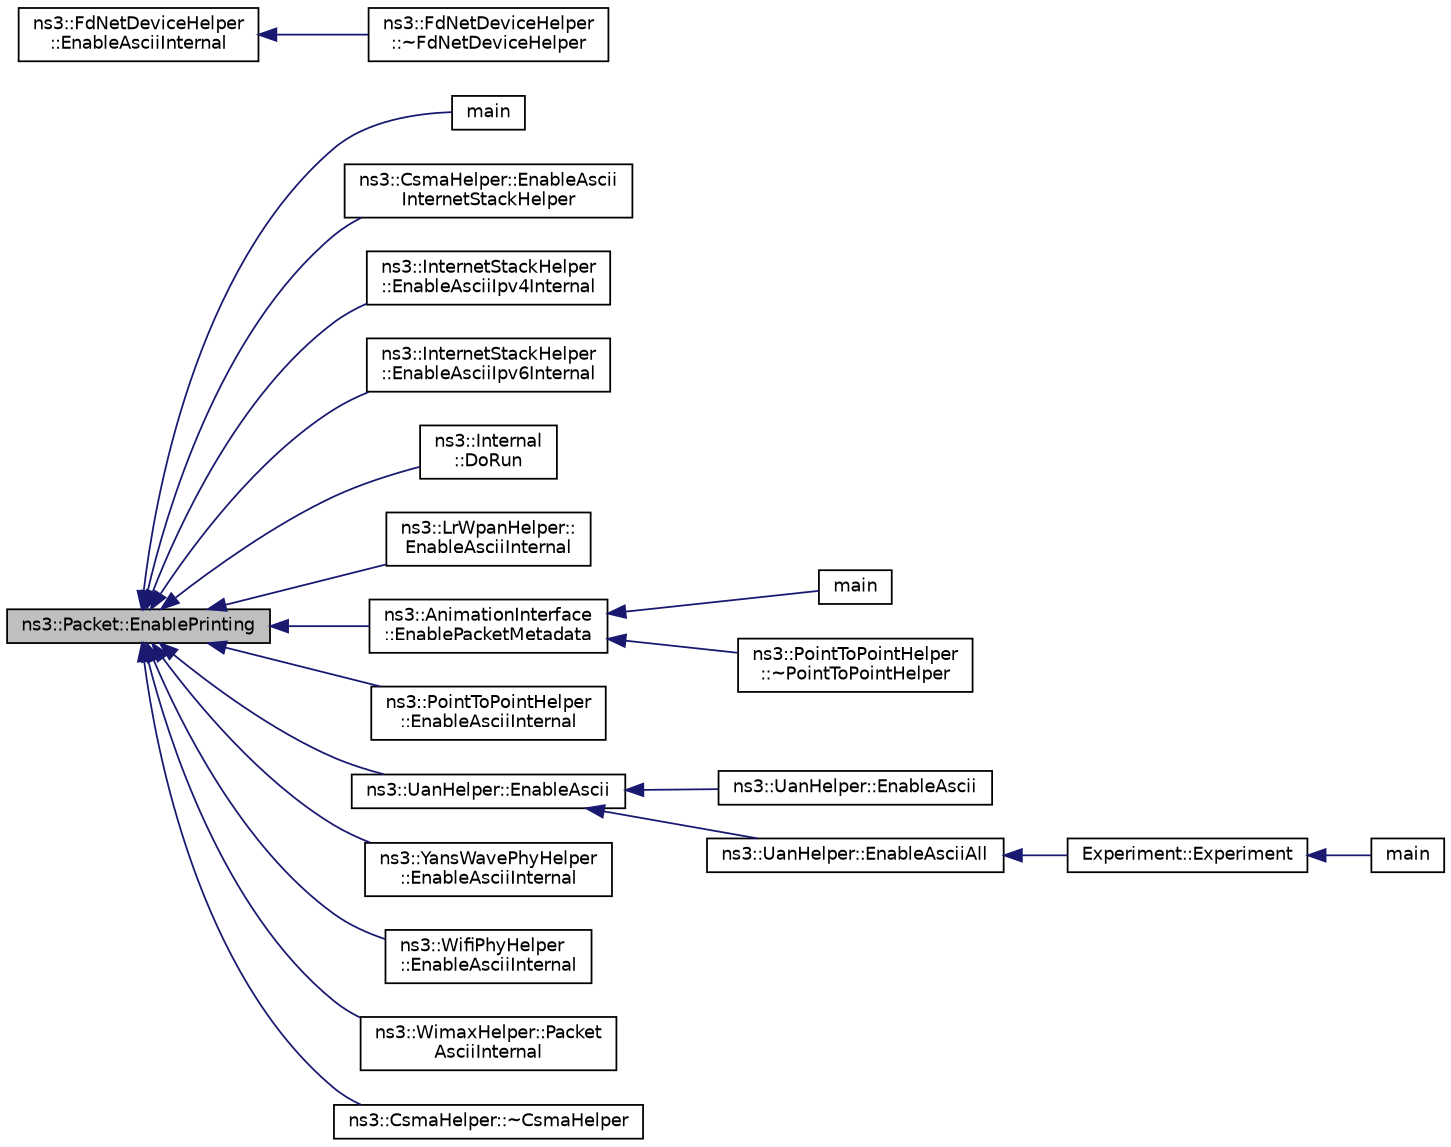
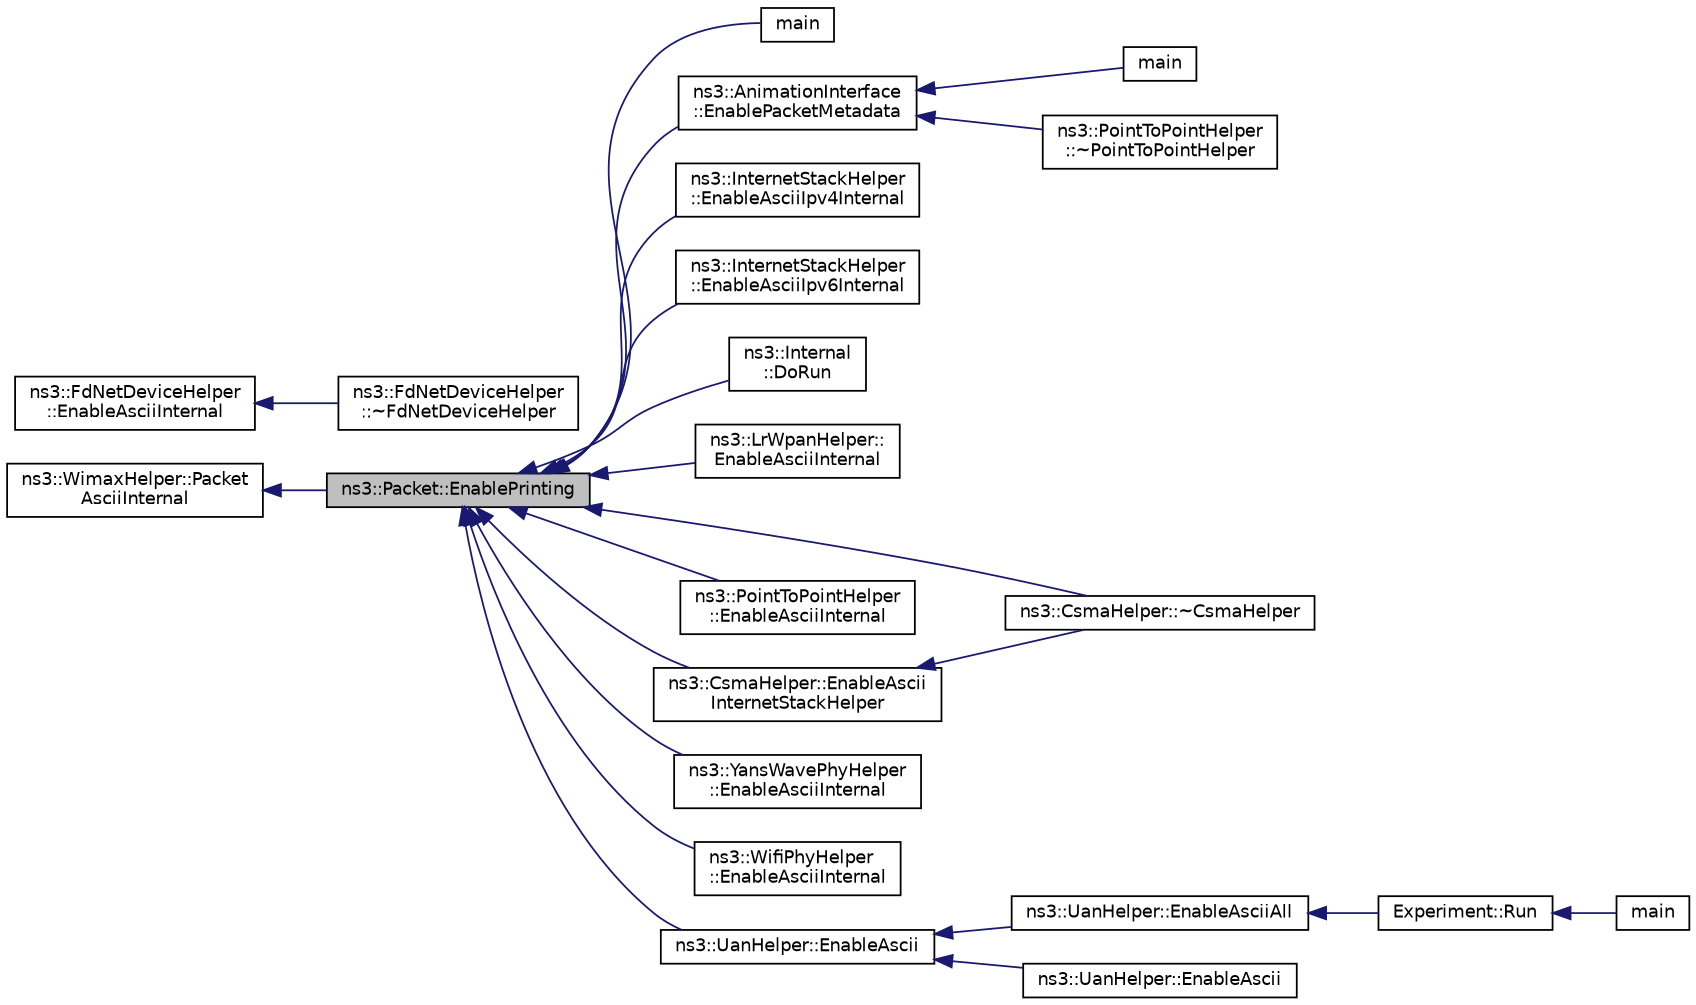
edge "ns3::CsmaHelper::~CsmaHelper" -> "ns3::CsmaHelper::EnableAscii InternetStackHelper": added
node "Experiment::Experiment": label "Experiment::Experiment" -> "Experiment::Run"
edge "ns3::WimaxHelper::Packet AsciiInternal" -> "ns3::Packet::EnablePrinting": reversed
